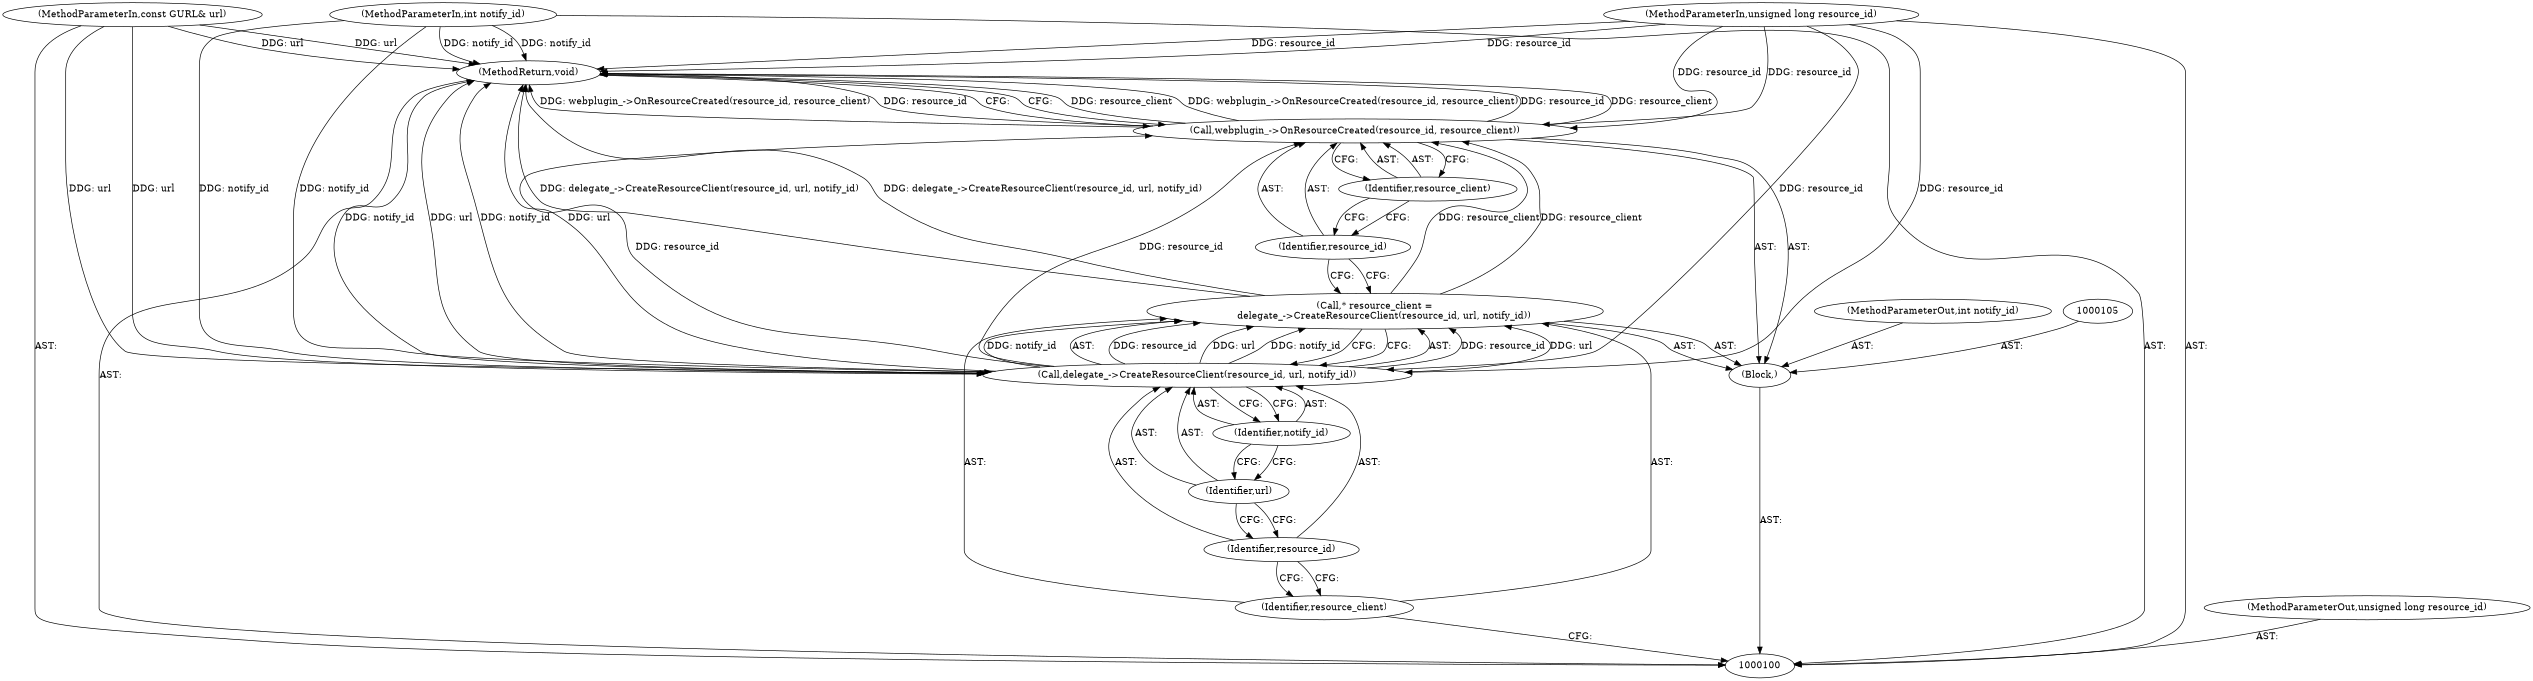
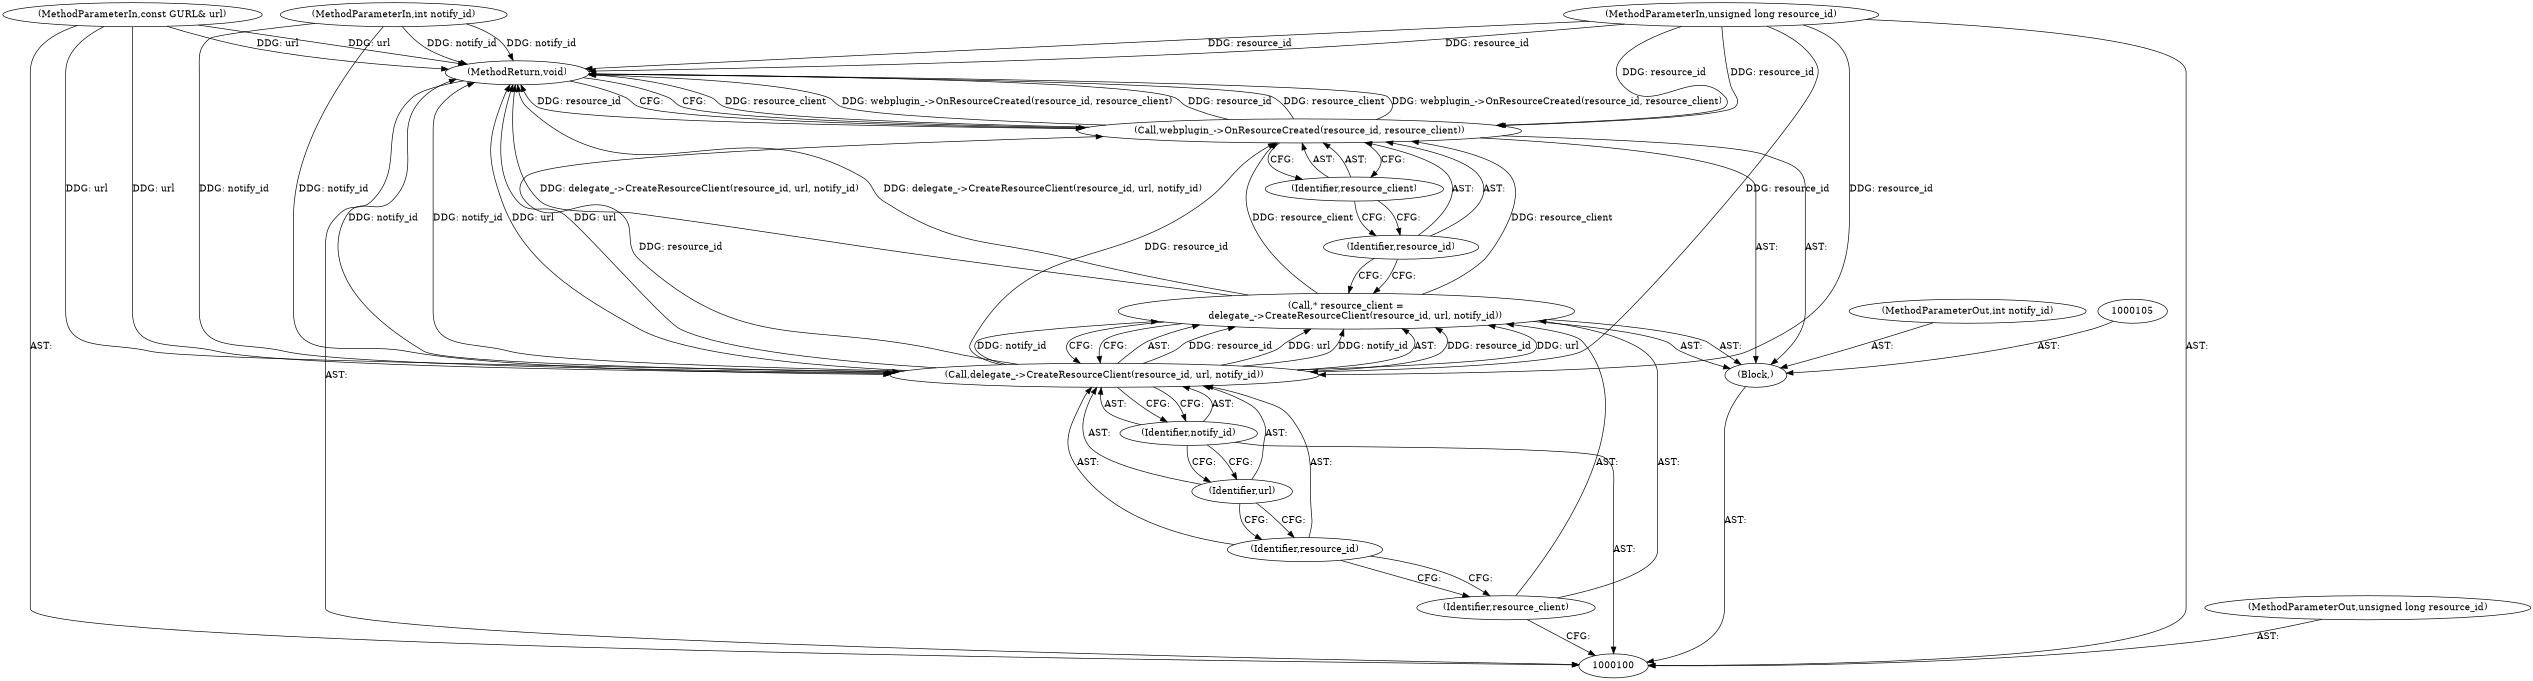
edge "(MethodParameterIn,int notify_id)" -> "1000100": now "(Identifier,notify_id)" -> "1000100"
